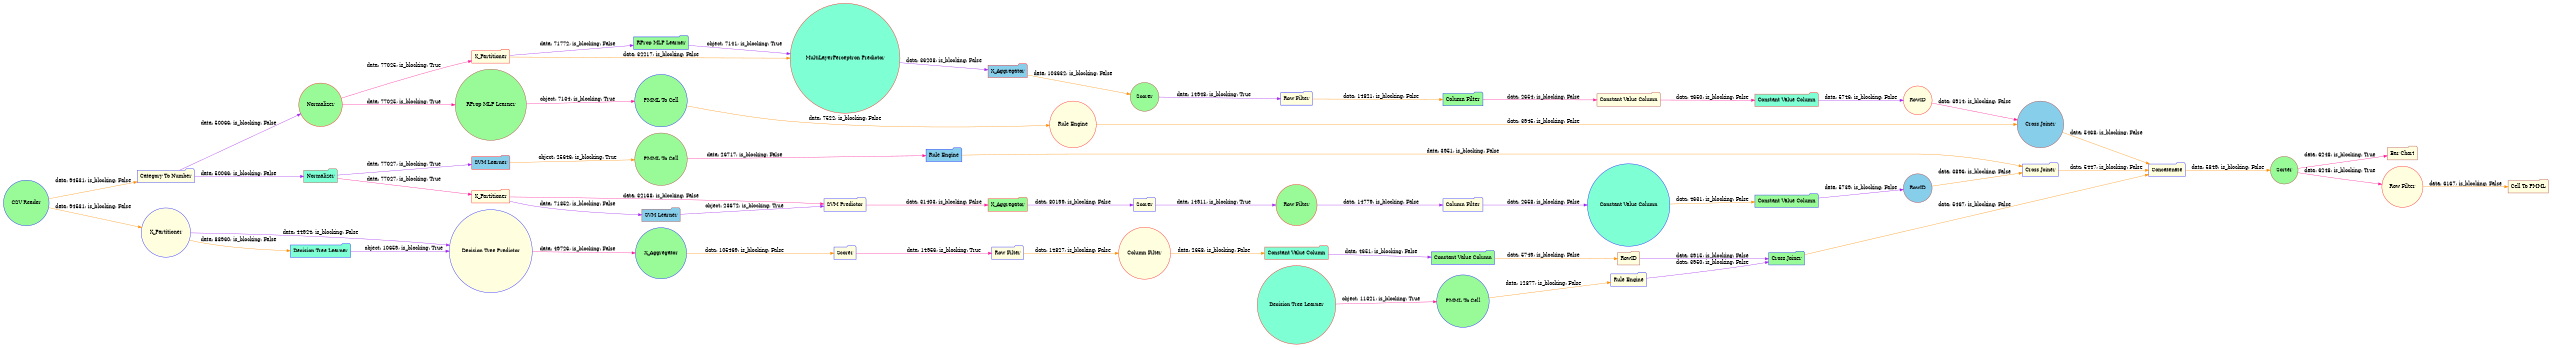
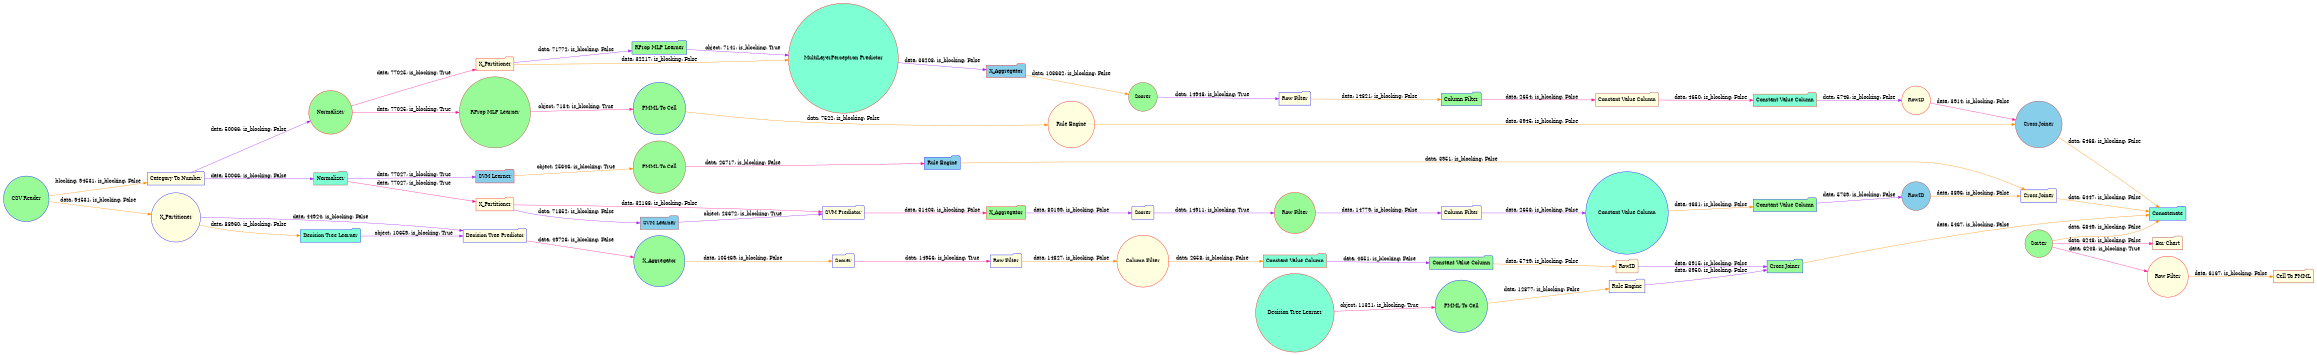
edge "Sorter" -> "Bar Chart": label "data: 6248; is_blocking: True" -> "data: 6248; is_blocking: False"
node "Concatenate": fillcolor lightyellow -> aquamarine
edge "Concatenate" -> "Sorter": reversed
edge "CSV Reader" -> "Category To Number": label "data: 94531; is_blocking: False" -> "blocking: 94531; is_blocking: False"
node "Decision Tree Predictor": shape circle -> folder
